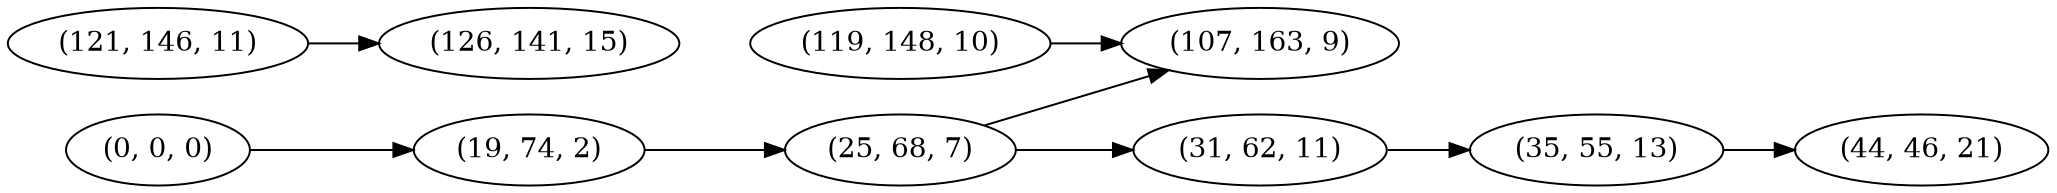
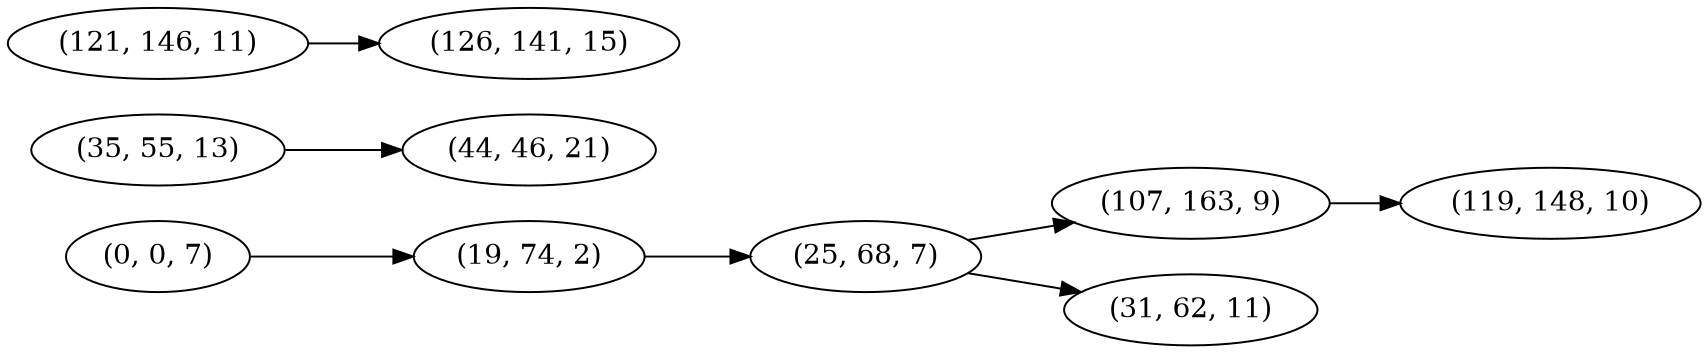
edge "(119, 148, 10)" -> "(107, 163, 9)": reversed
node "(0, 0, 0)": label "(0, 0, 0)" -> "(0, 0, 7)"
edge "(31, 62, 11)" -> "(35, 55, 13)": removed
